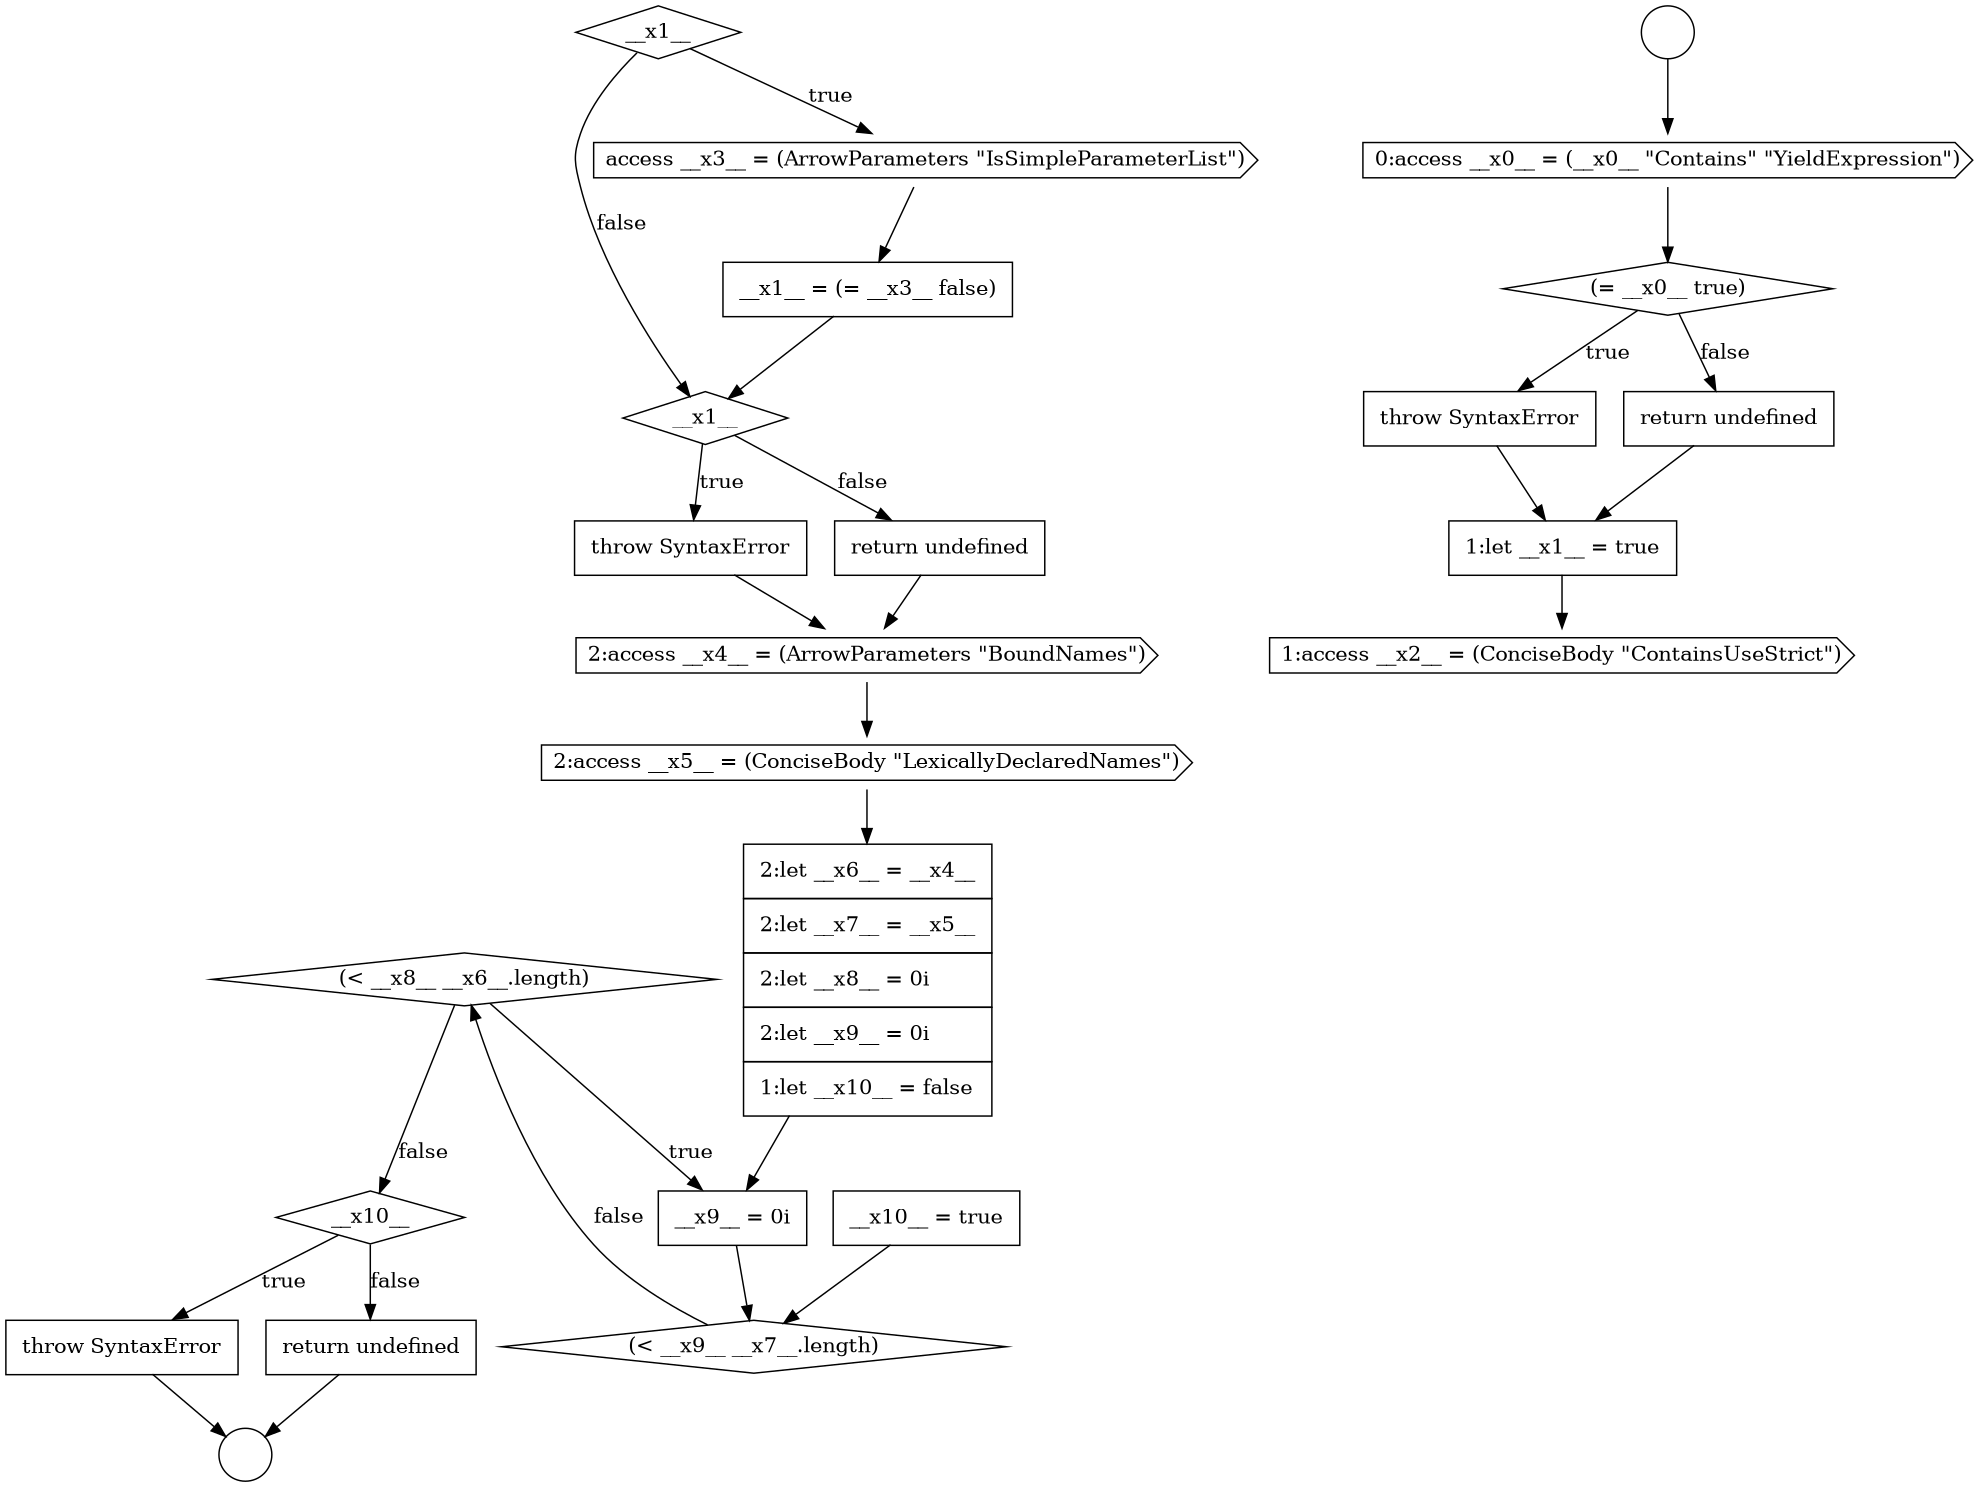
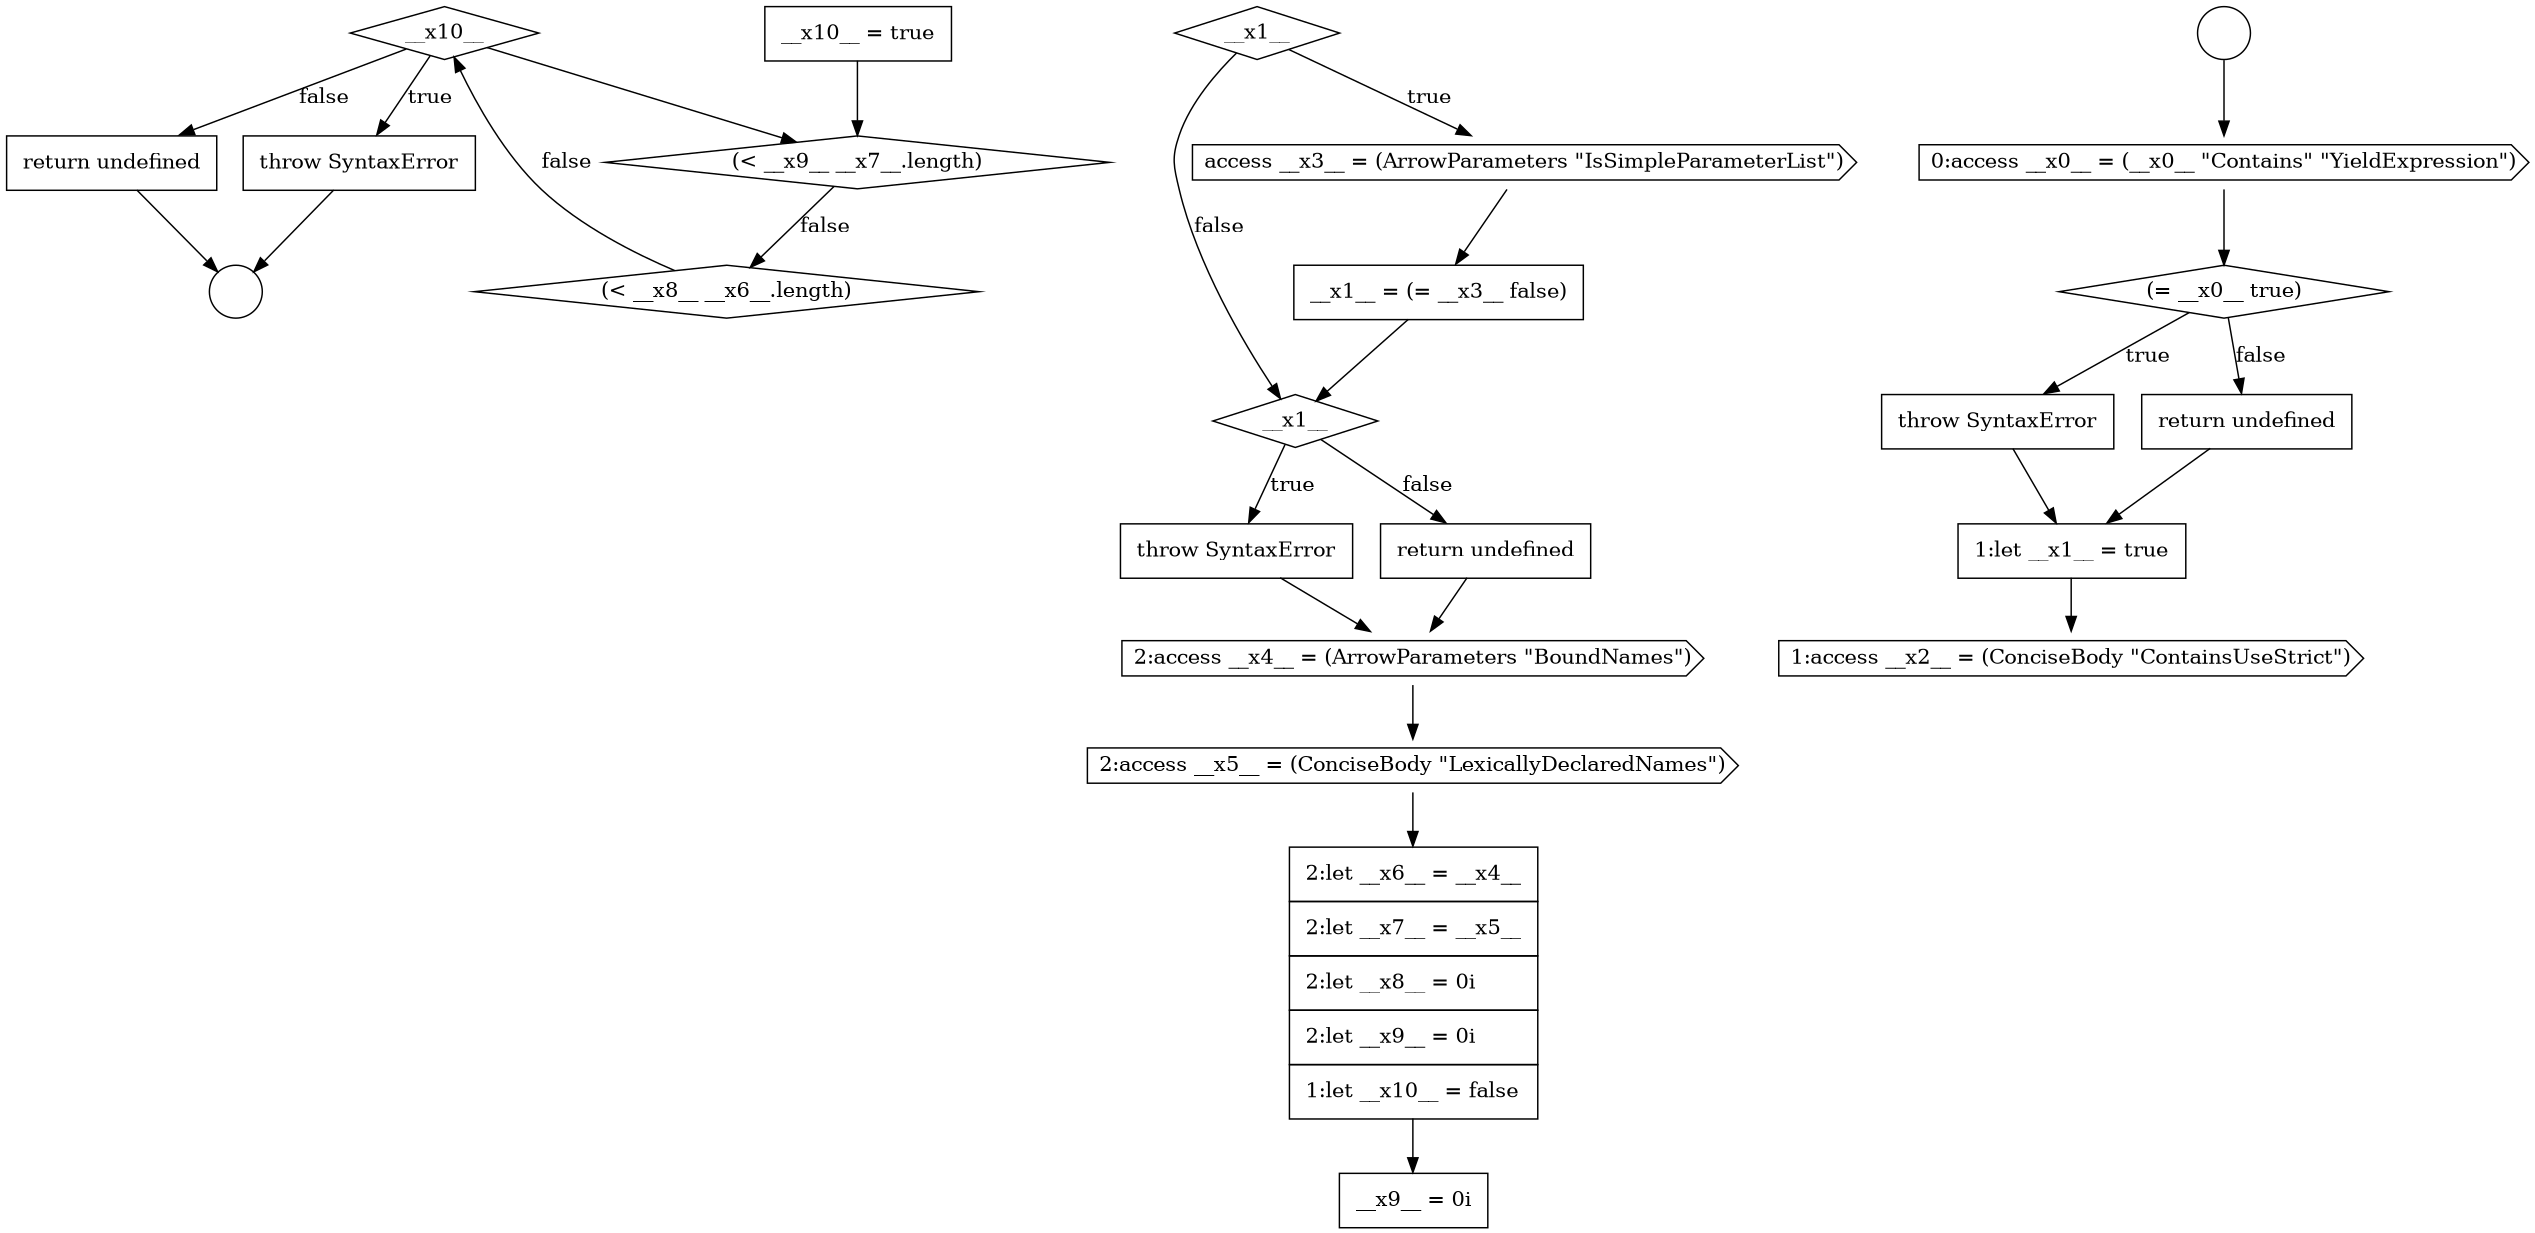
edge "(< __x8__ __x6__.length)" -> "__x9__ = 0i": removed, label "true"
edge "__x9__ = 0i" -> "(< __x9__ __x7__.length)": now "__x10__" -> "(< __x9__ __x7__.length)"
